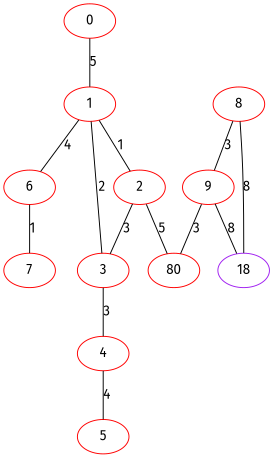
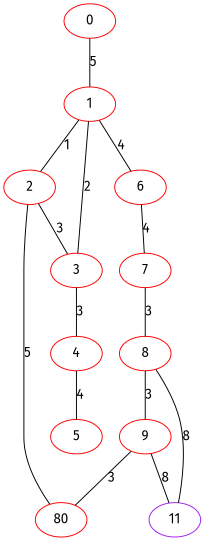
edge "6" -- "7": label "1" -> "4"
node "18": label "18" -> "11"
edge "7" -- "8": added, label "3"
